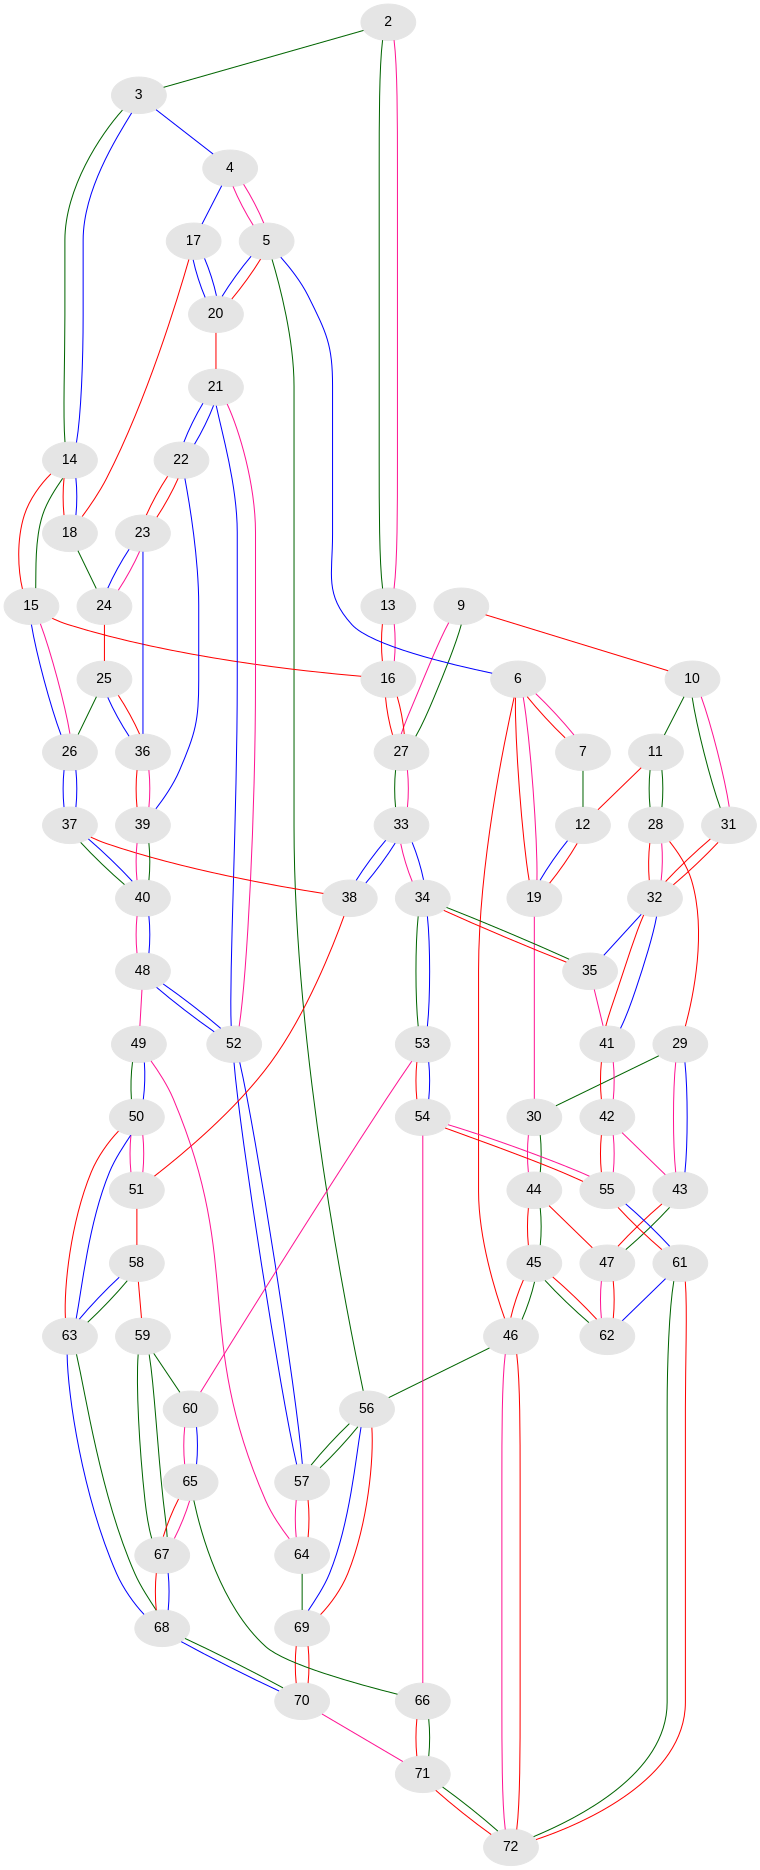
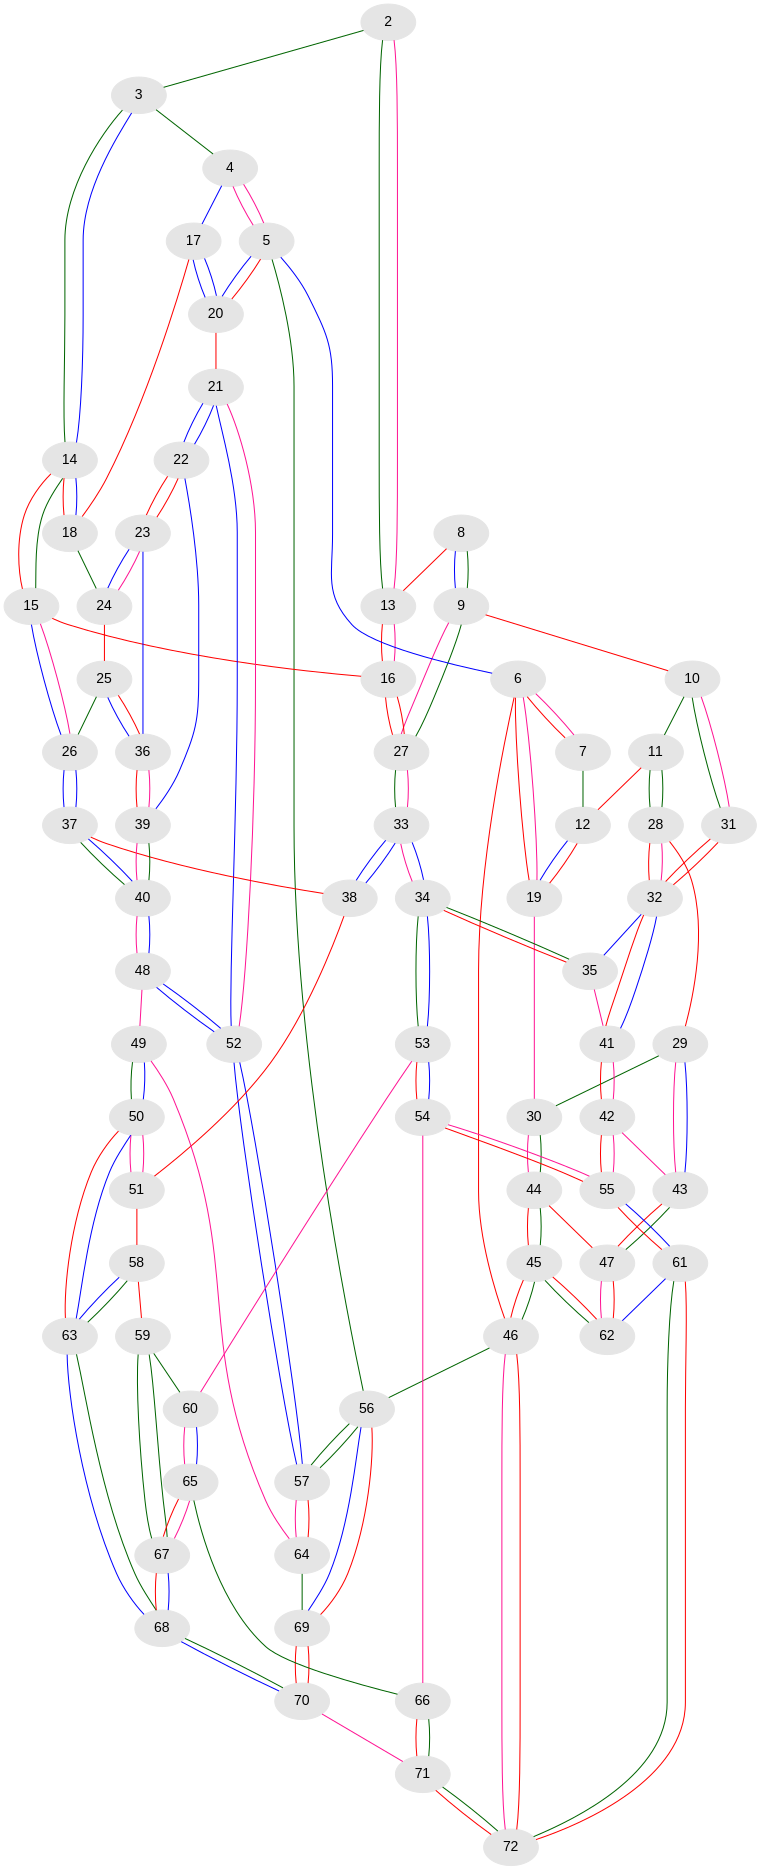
edge "3" -- "4": color blue -> darkgreen
node "8": added
